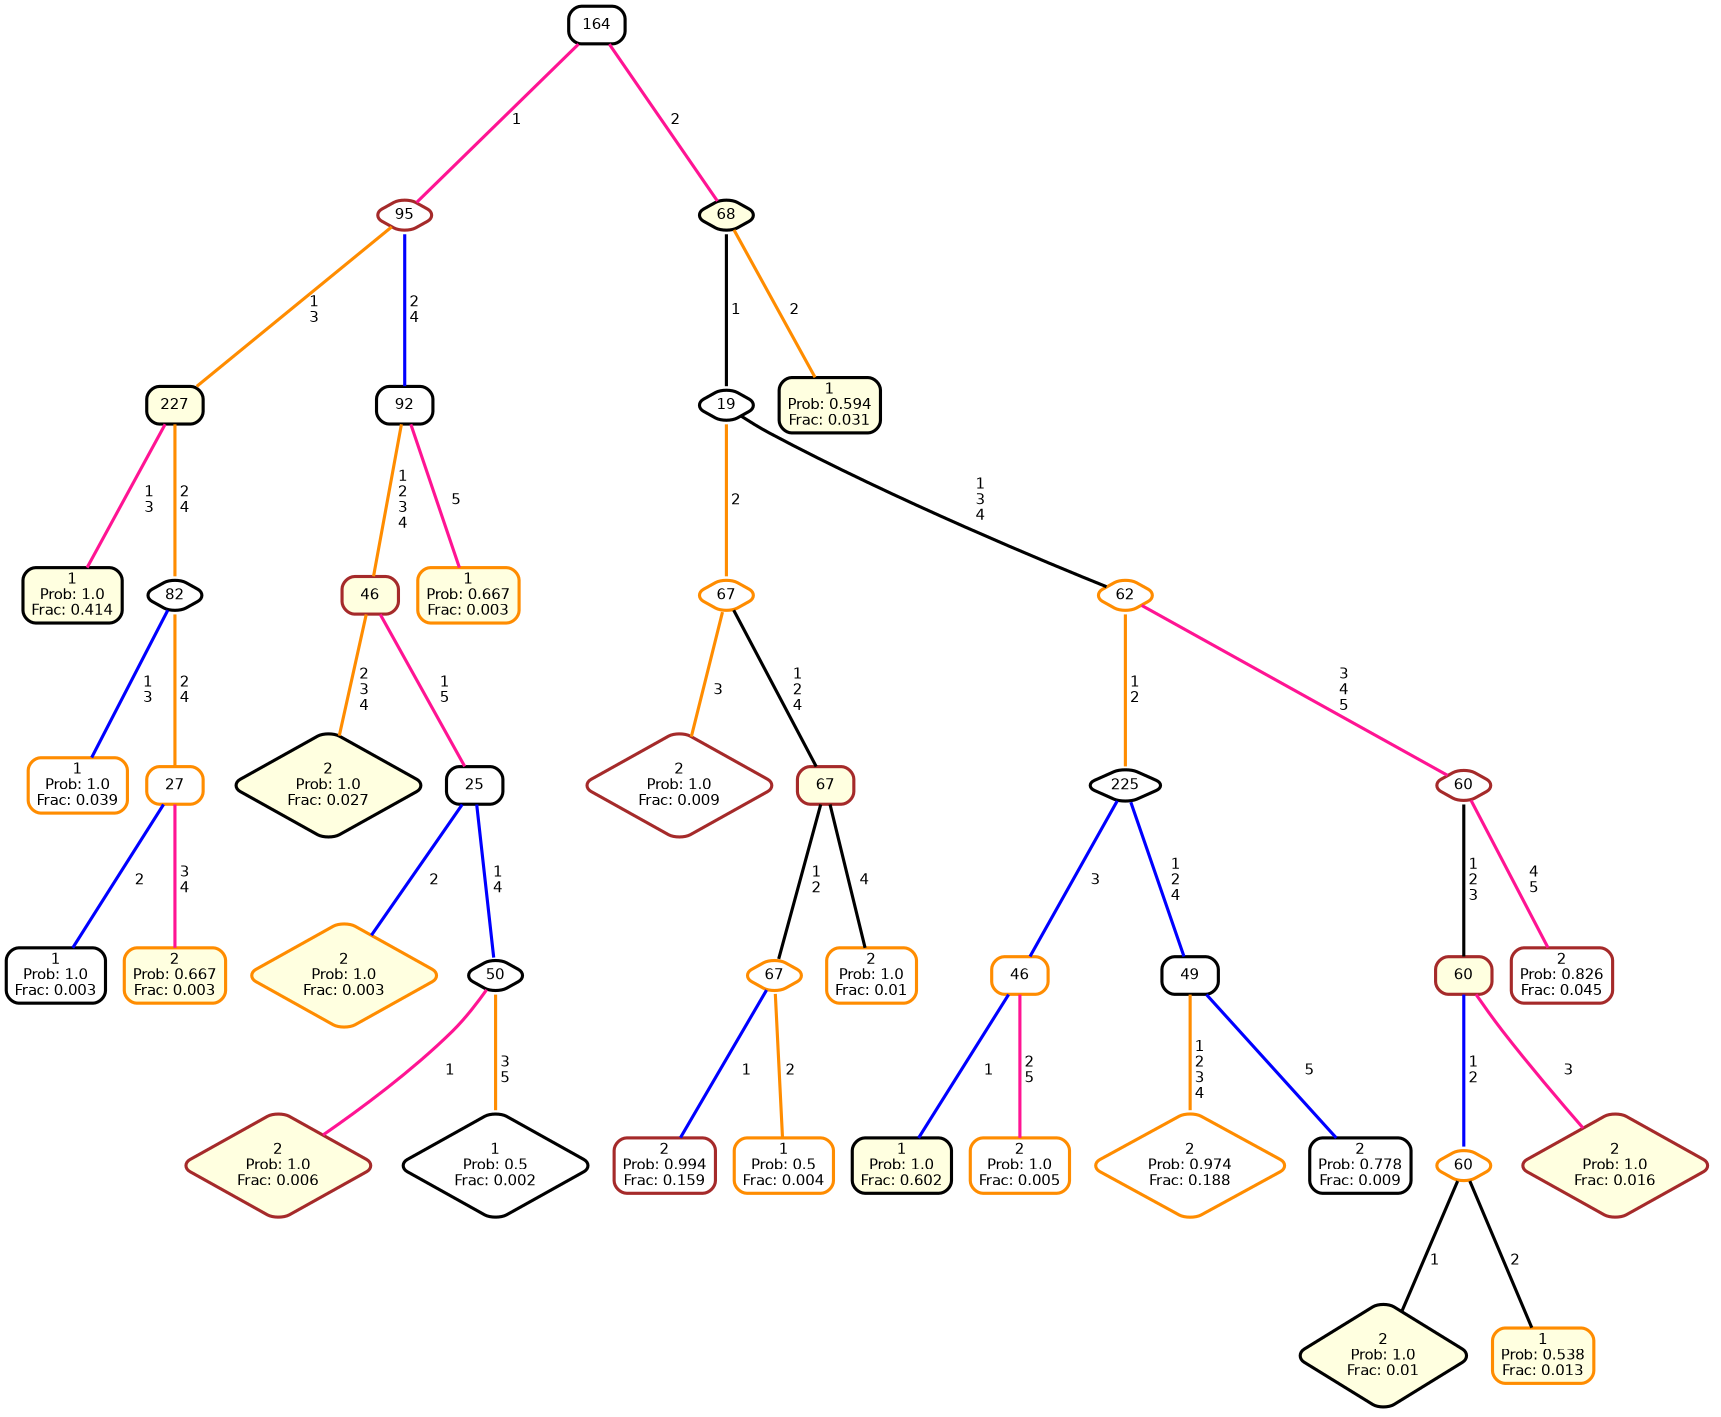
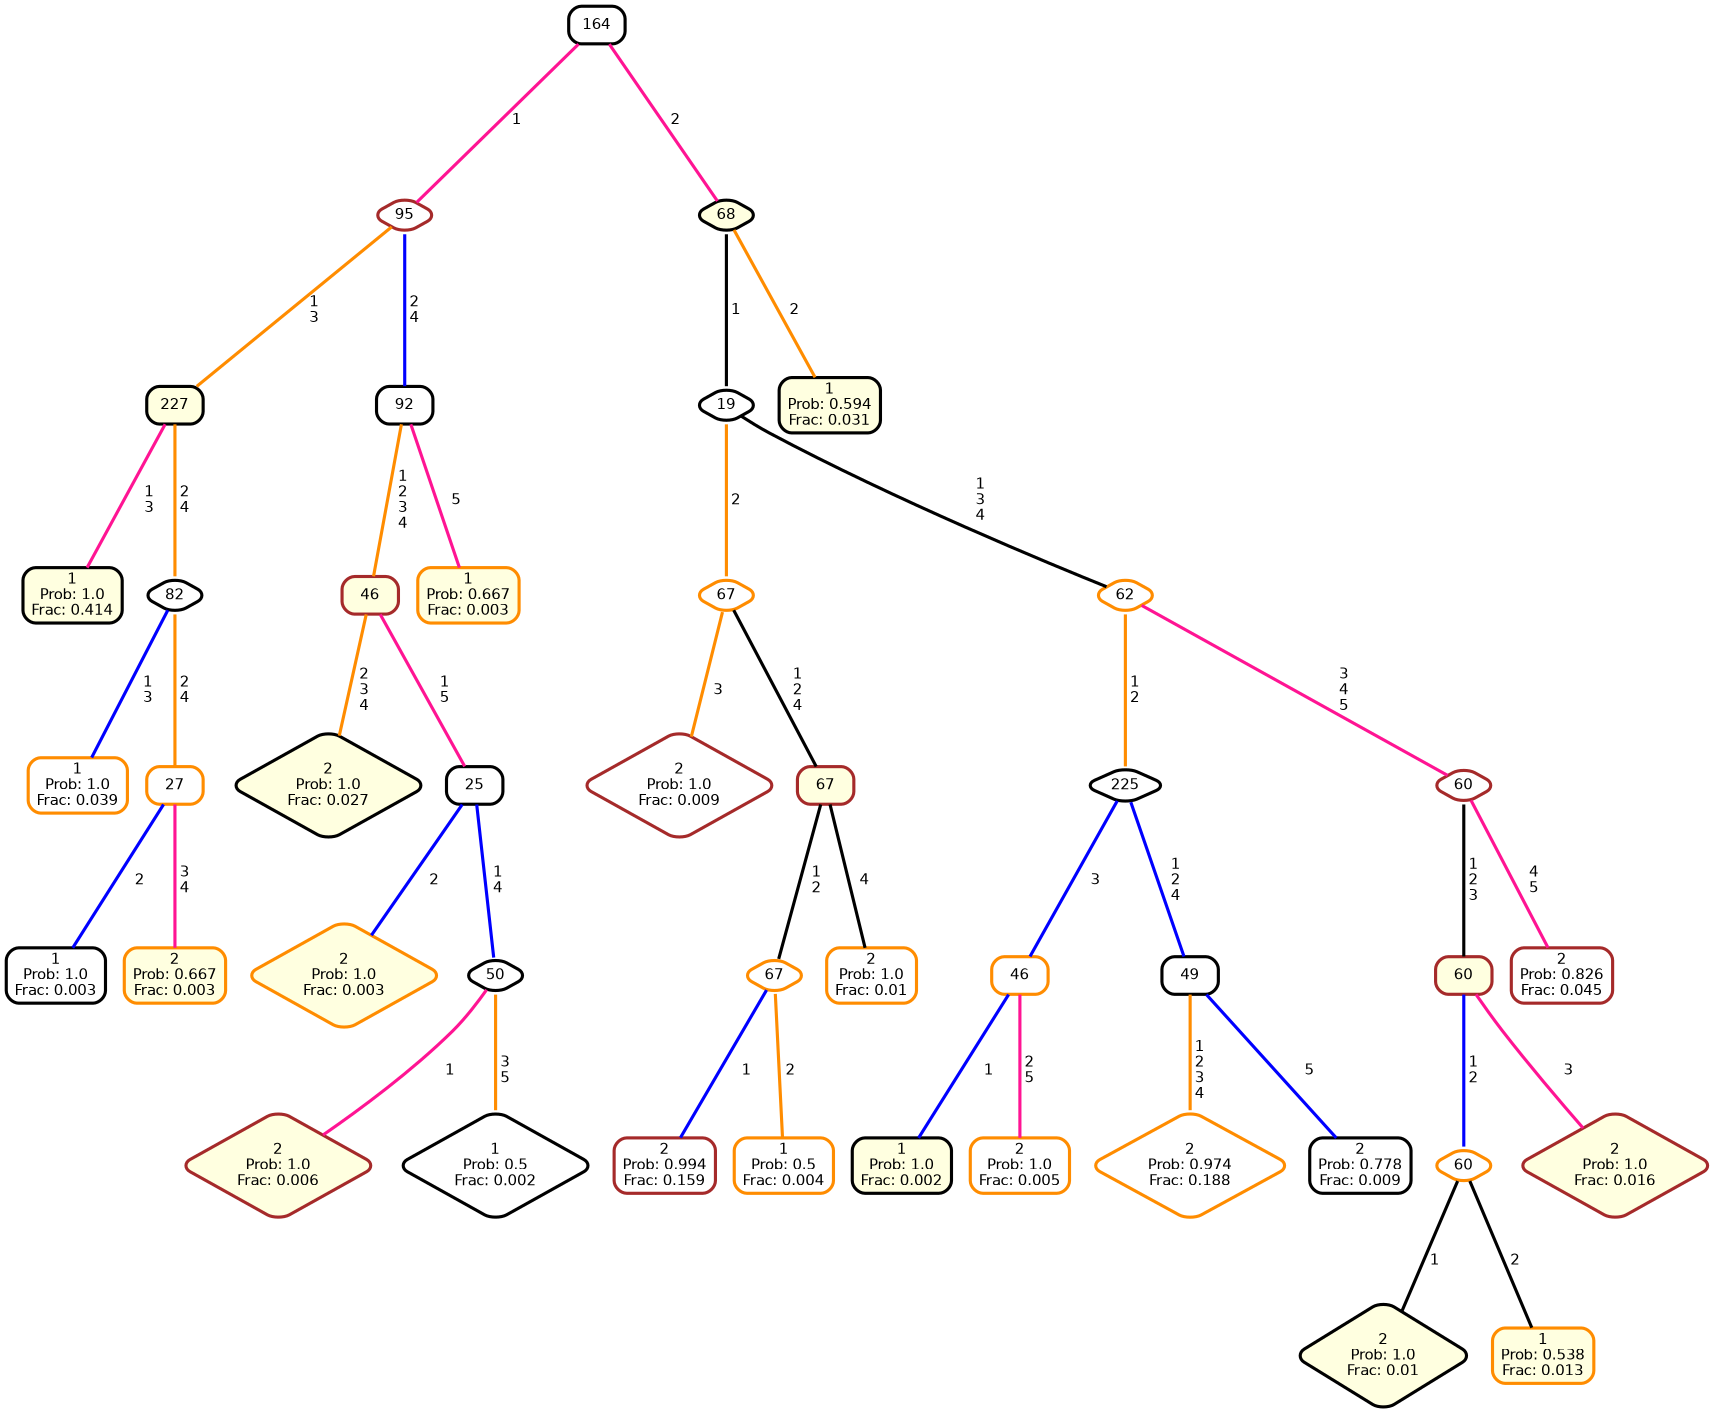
node "1 Prob: 1.0 Frac: 0.602": label "1 Prob: 1.0 Frac: 0.602" -> "1 Prob: 1.0 Frac: 0.002"
